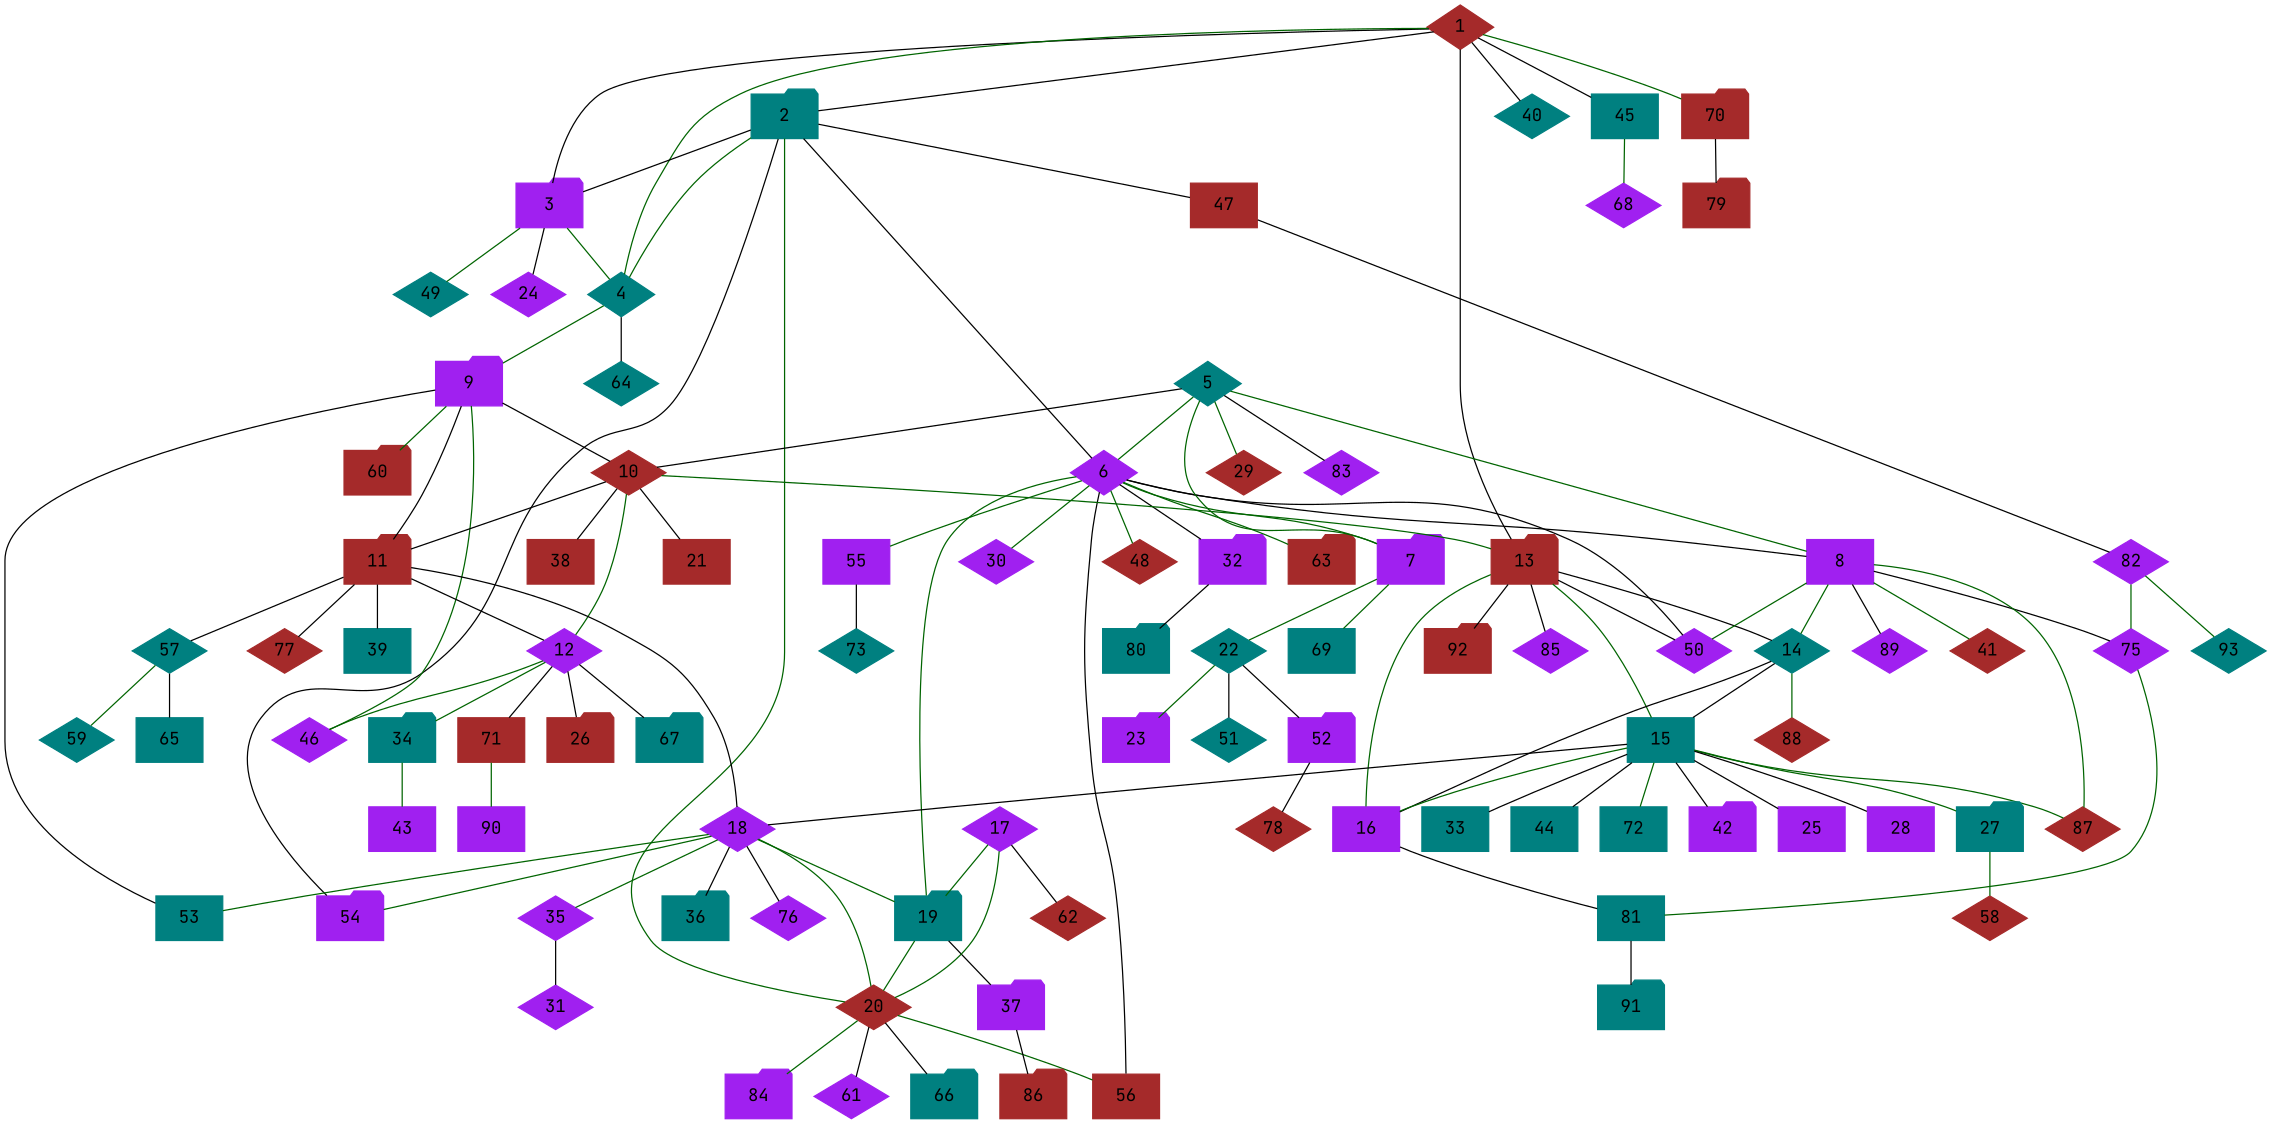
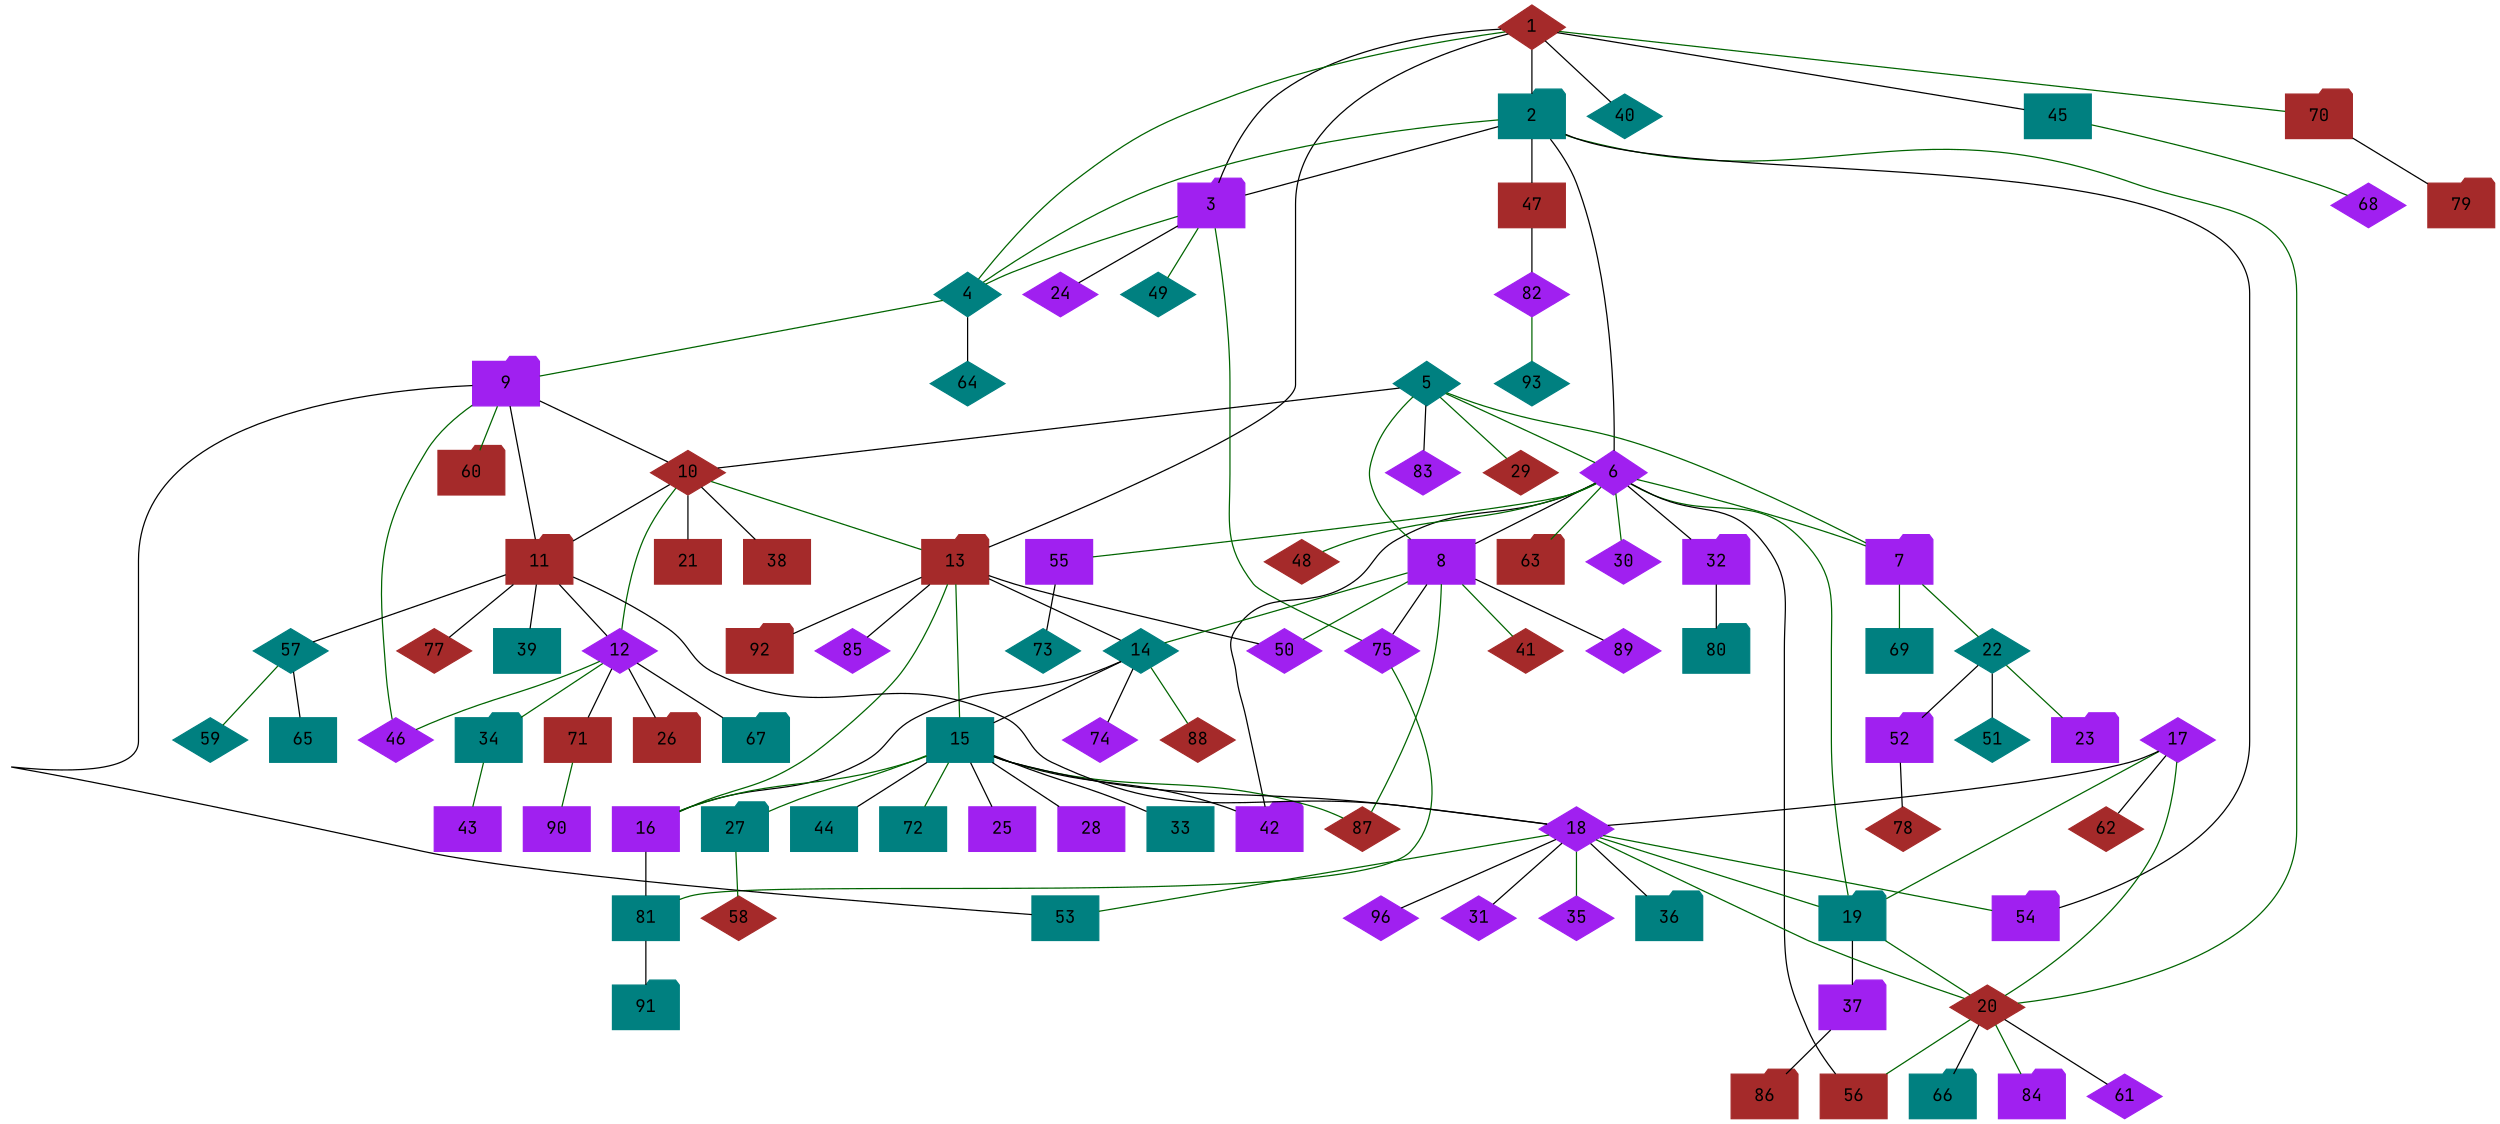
edge "6" -- "50": now "6" -- "42"
edge "82" -- "75": now "3" -- "75"
node "74": added
edge "17" -- "18": added
node "76": label "76" -> "96"
edge "35" -- "31": now "18" -- "31"
